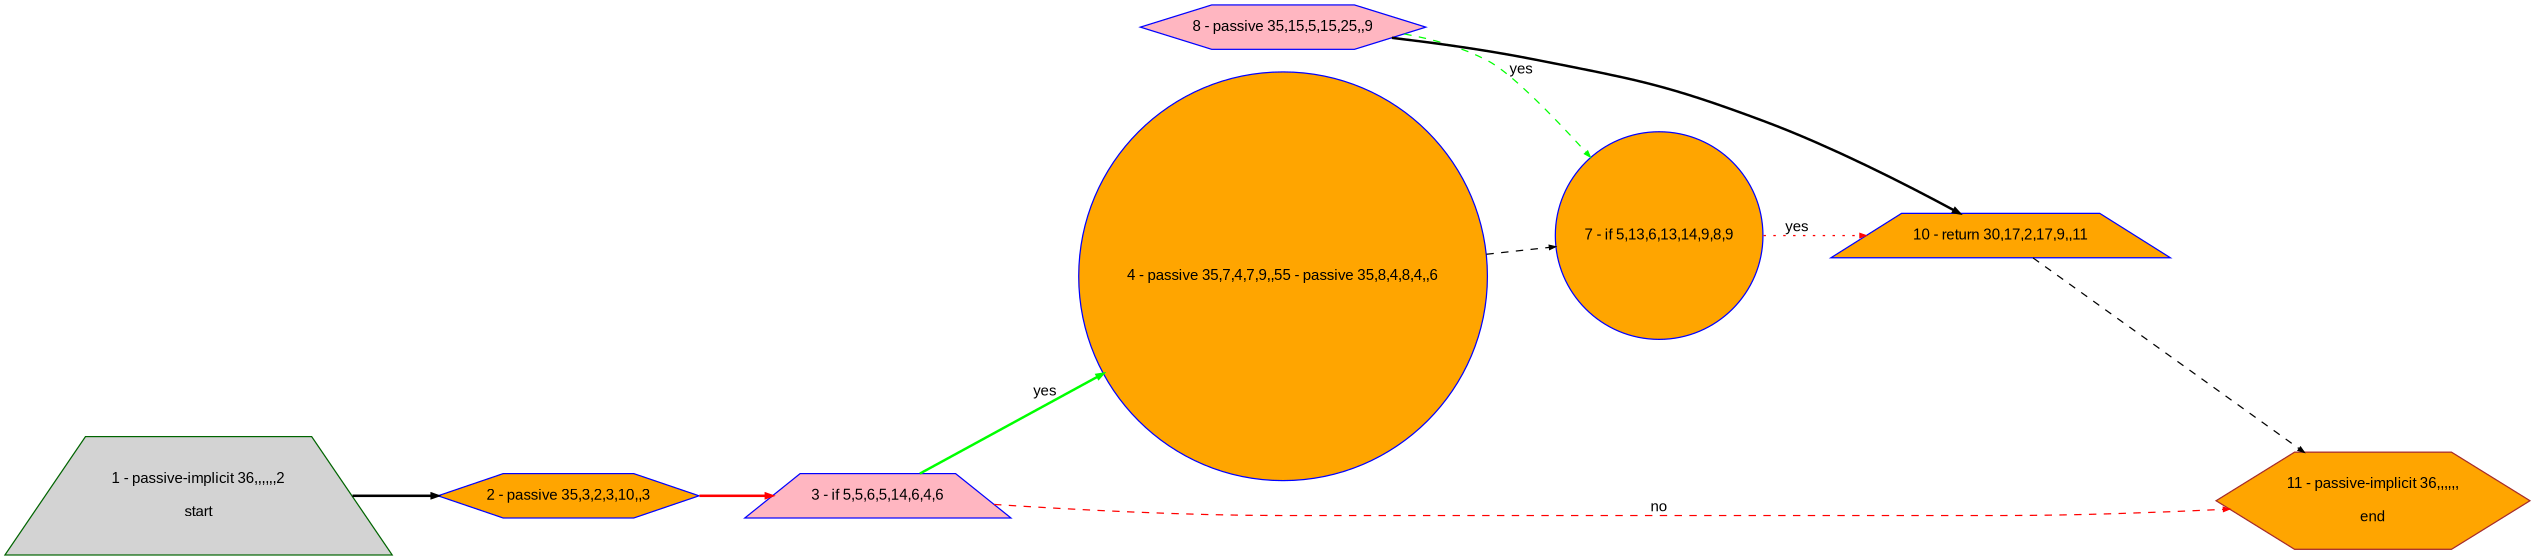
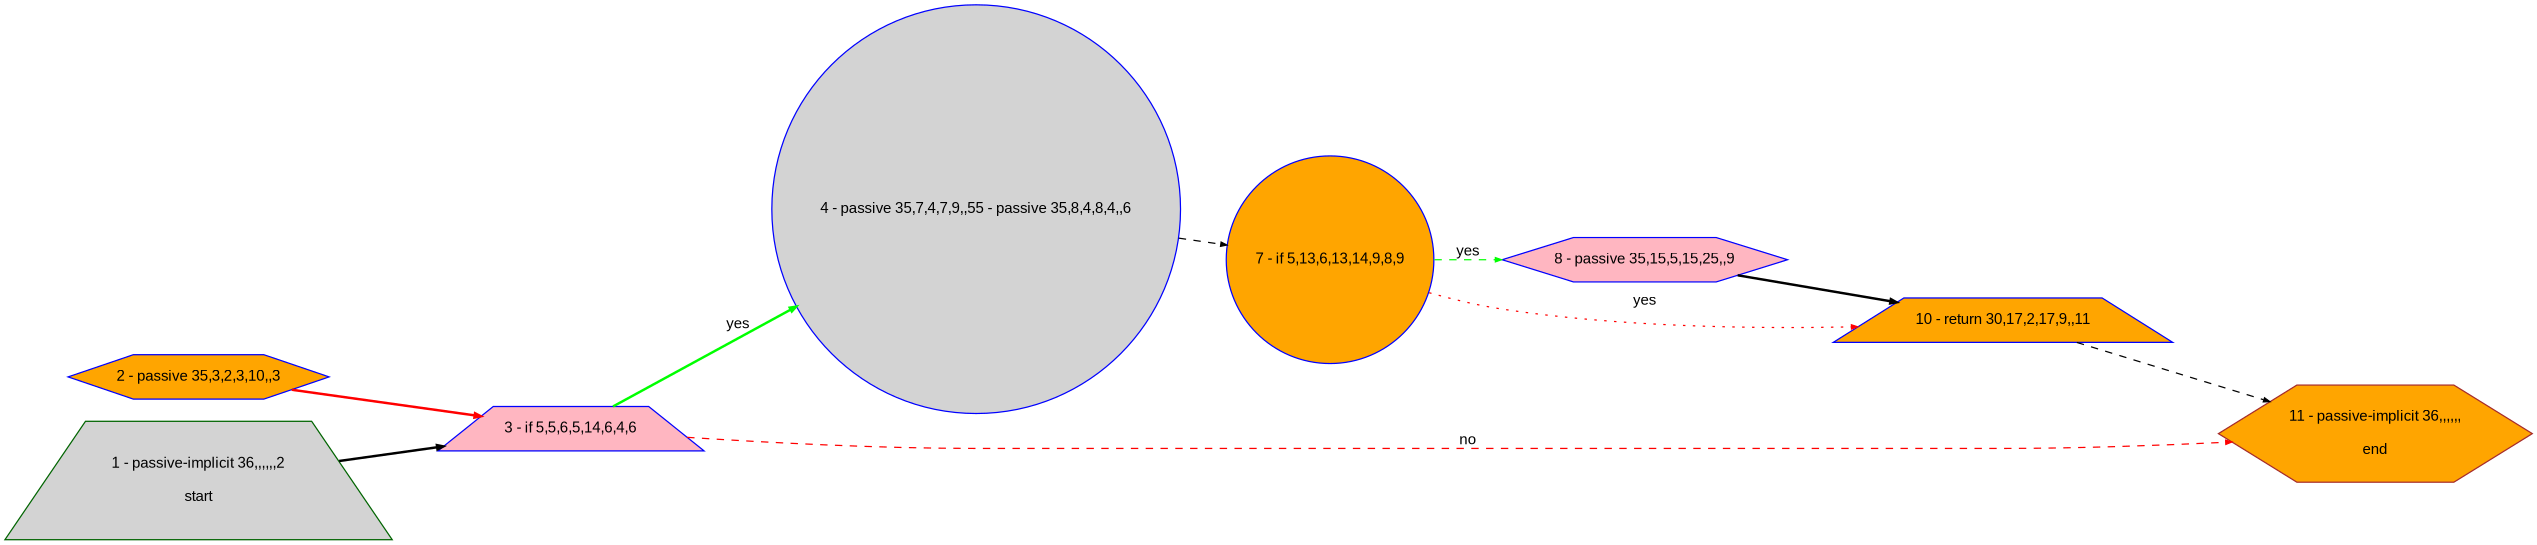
edge "8 - passive 35,15,5,15,25,,9" -> "7 - if 5,13,6,13,14,9,8,9": reversed
node "4 - passive 35,7,4,7,9,,55 - passive 35,8,4,8,4,,6": fillcolor orange -> lightgrey
edge "1 - passive-implicit 36,,,,,,2 start" -> "2 - passive 35,3,2,3,10,,3": now "1 - passive-implicit 36,,,,,,2 start" -> "3 - if 5,5,6,5,14,6,4,6"
